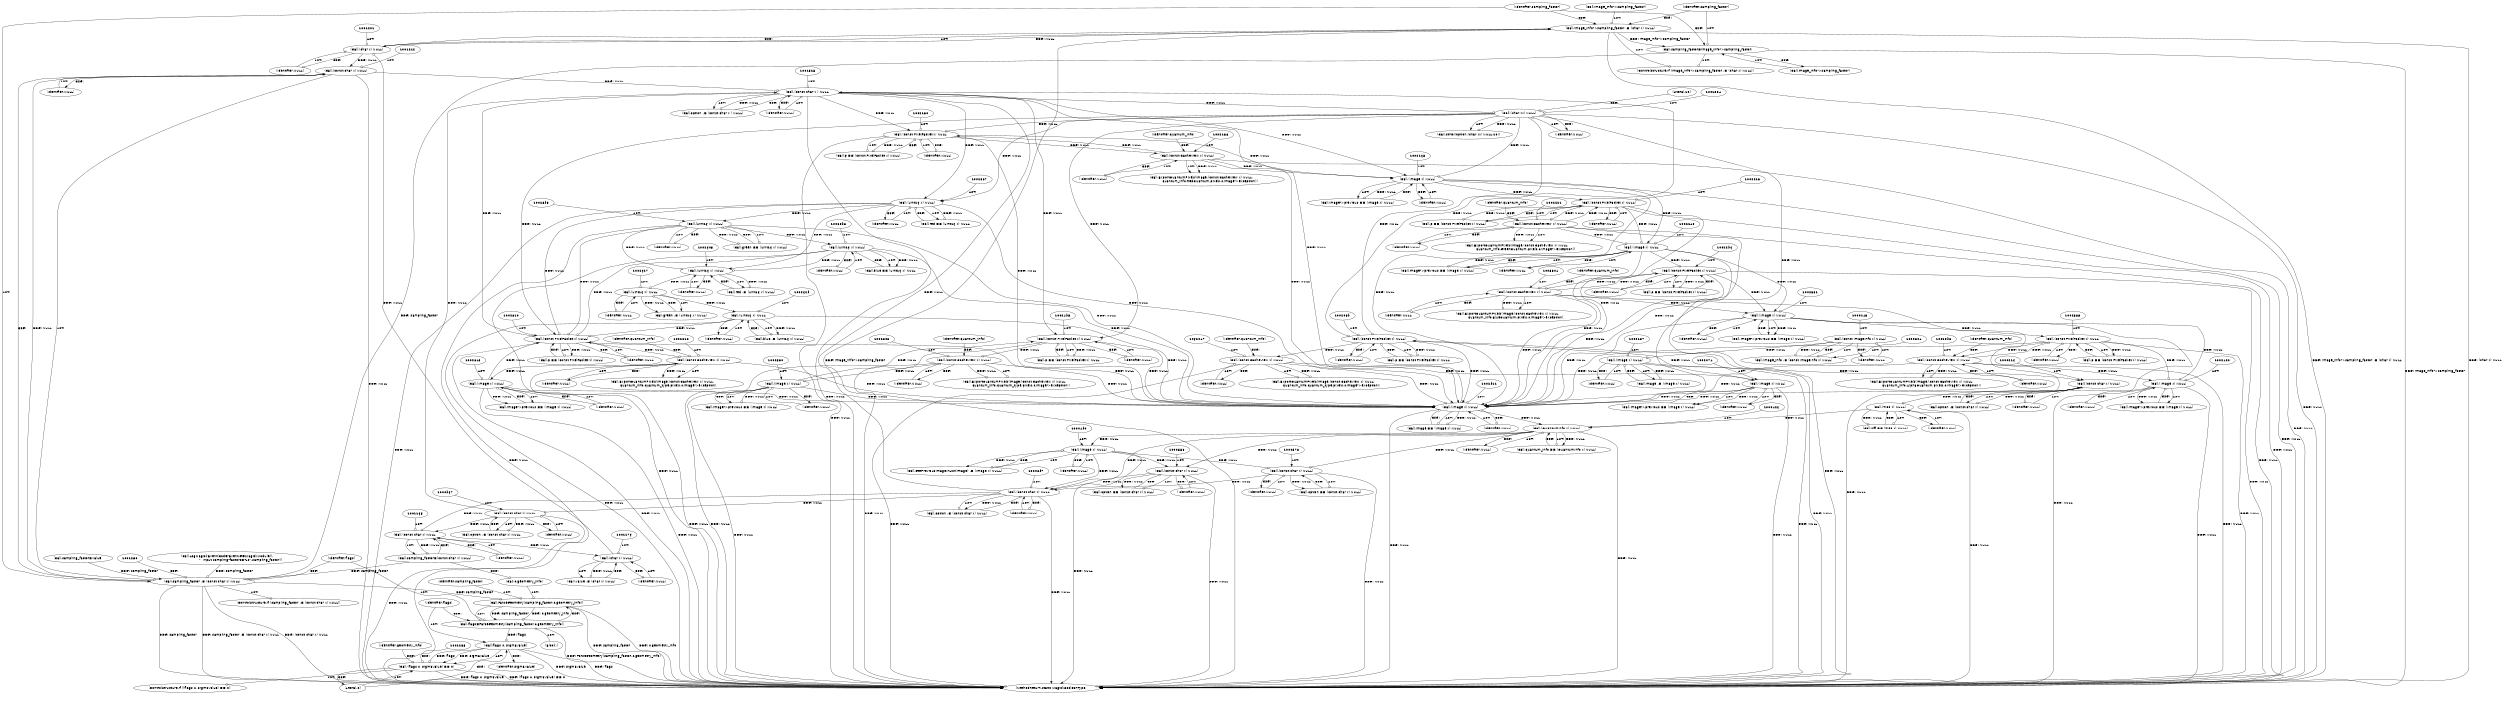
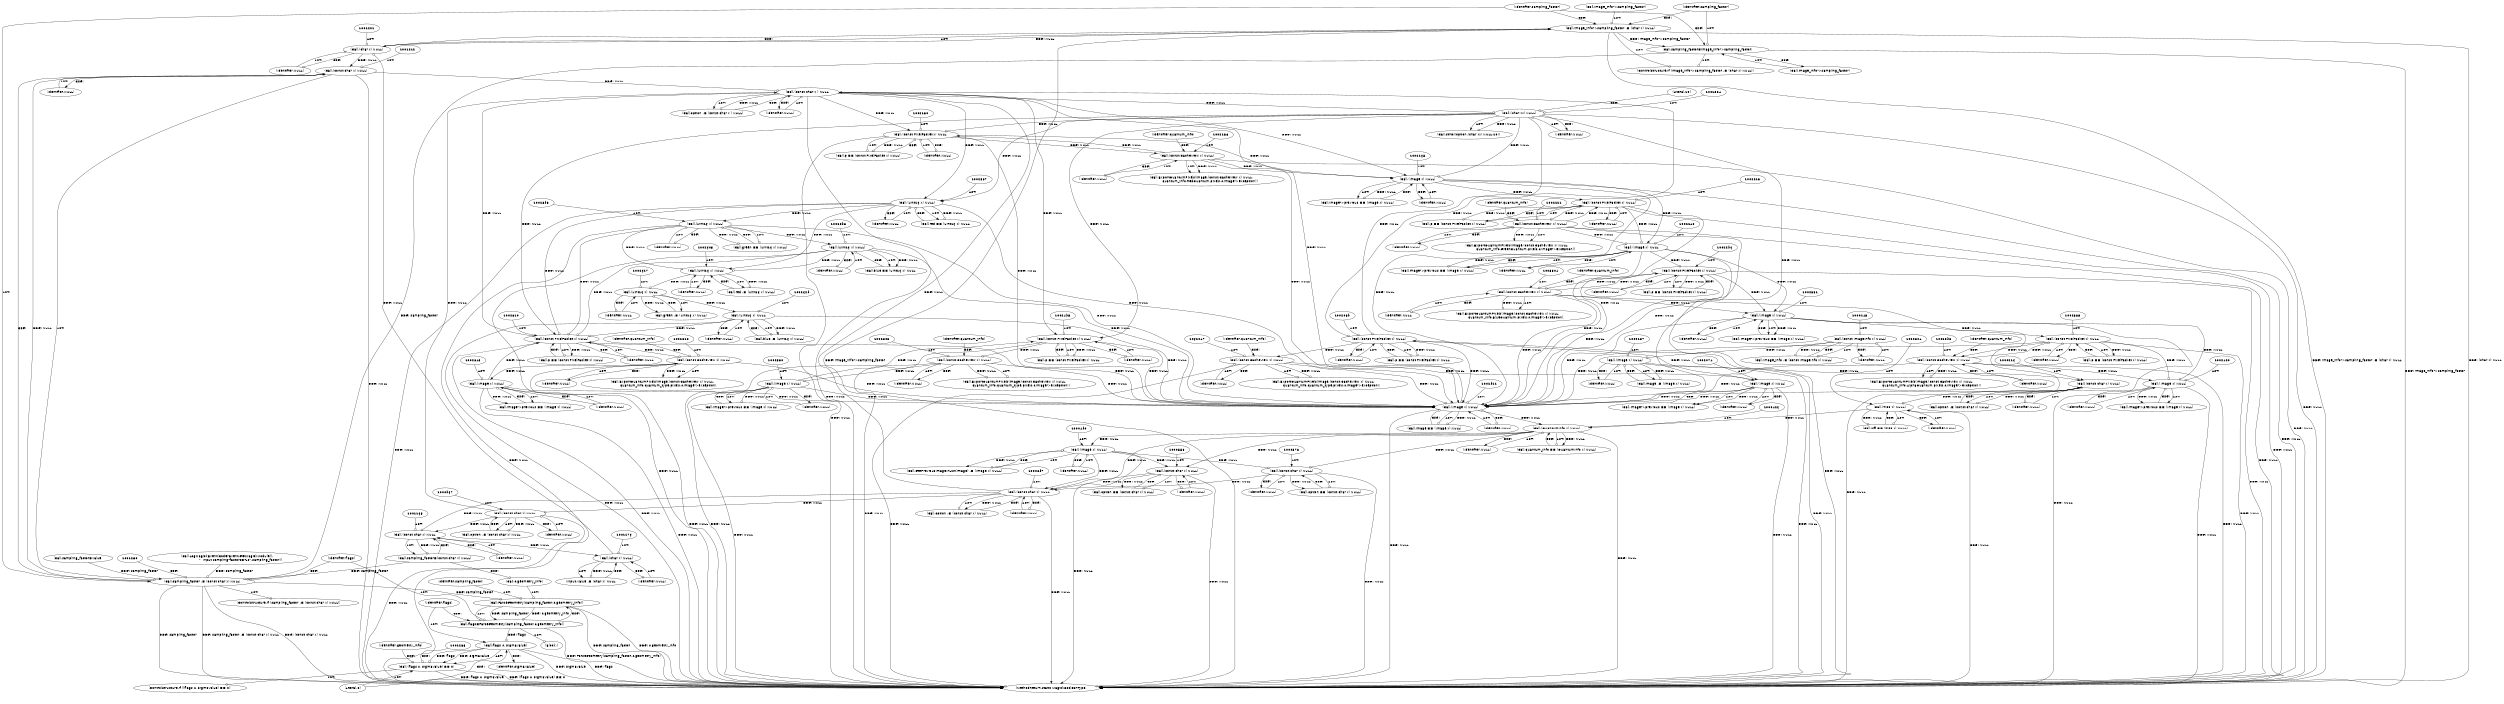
node "1001525": removed
edge "1000304" -> "(Call,image_info != (const ImageInfo *) NULL)": now "1000304" -> "(Call,(TIFF *) NULL)"
node "(Call,value != (char *) NULL)": label "(Call,value != (char *) NULL)" -> "(Input,value != (char *) NULL)"
edge "(Block,)" -> "(Call,flags=ParseGeometry(sampling_factor,&geometry_info))": reversed
edge "(Call,(flags & SigmaValue) == 0)" -> "(Literal,0)": removed, label "CFG:"
